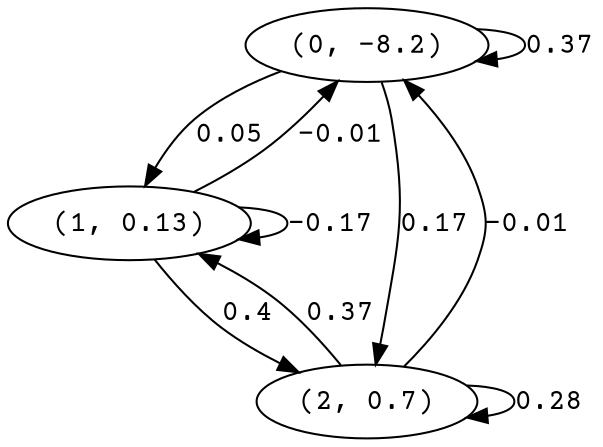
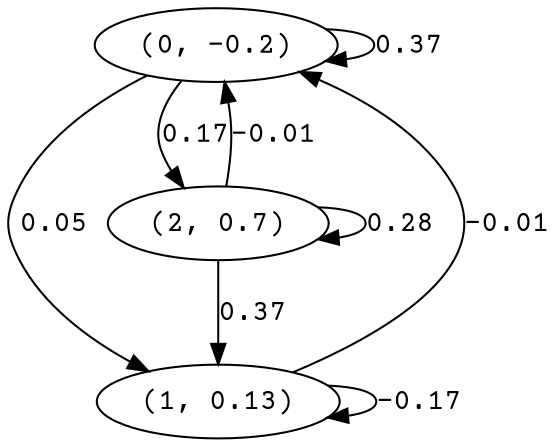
node "(0, -8.2)": label "(0, -8.2)" -> "(0, -0.2)"
edge "(1, 0.13)" -> "(2, 0.7)": removed, label "0.4"
